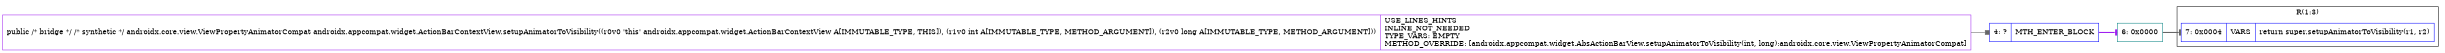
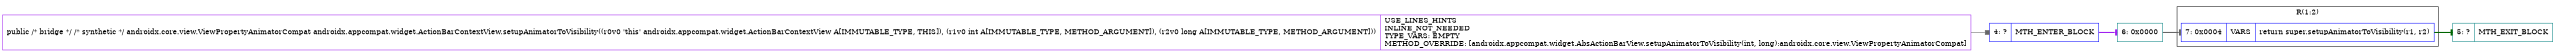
cluster "R(1:3)": label "R(1:3)" -> "R(1:2)"
node "5: ?": added
